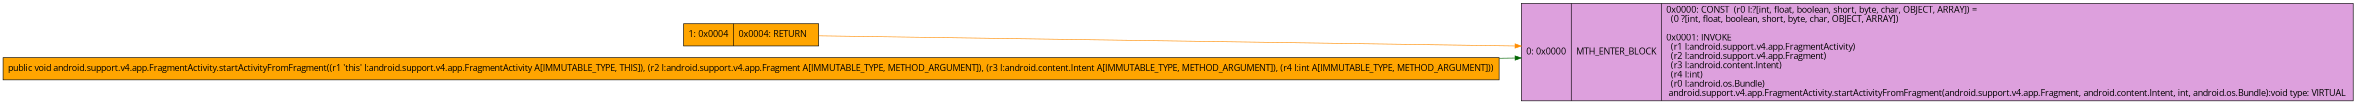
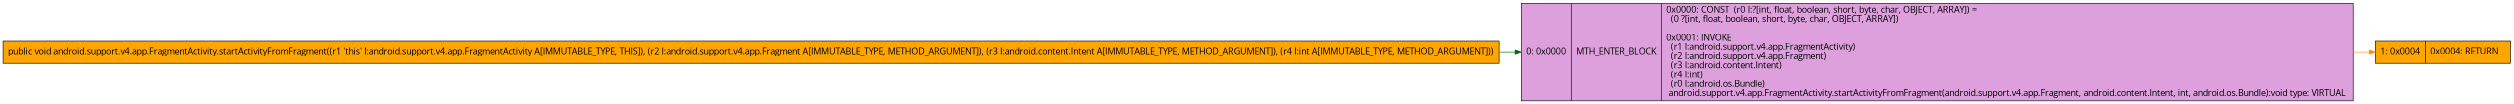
edge "1: 0x0004" -> "0: 0x0000": reversed
